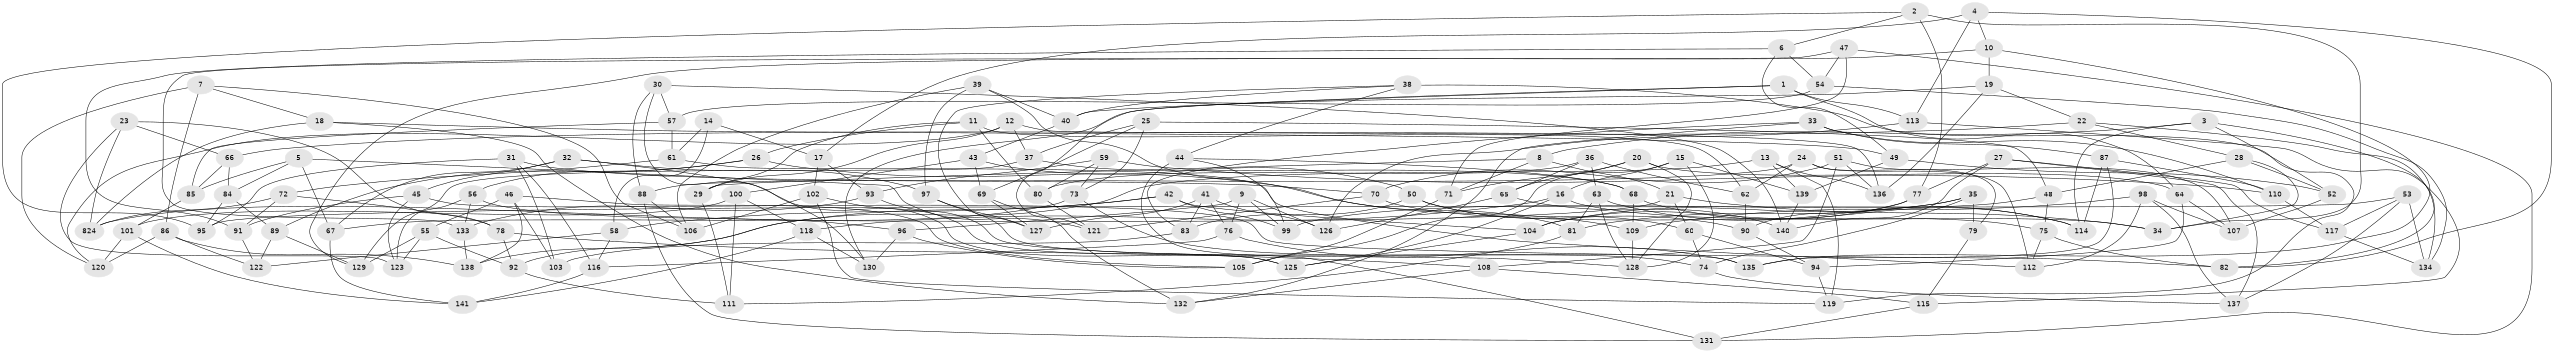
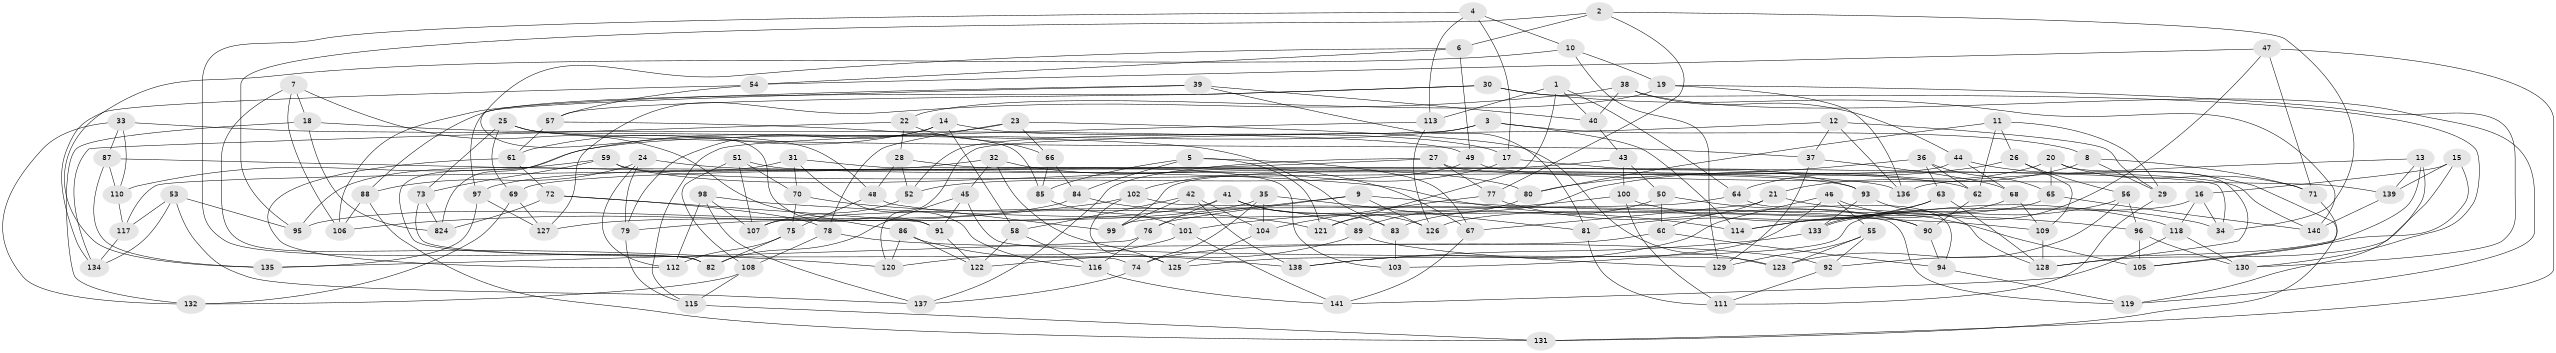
edge "14" -- "79": added
